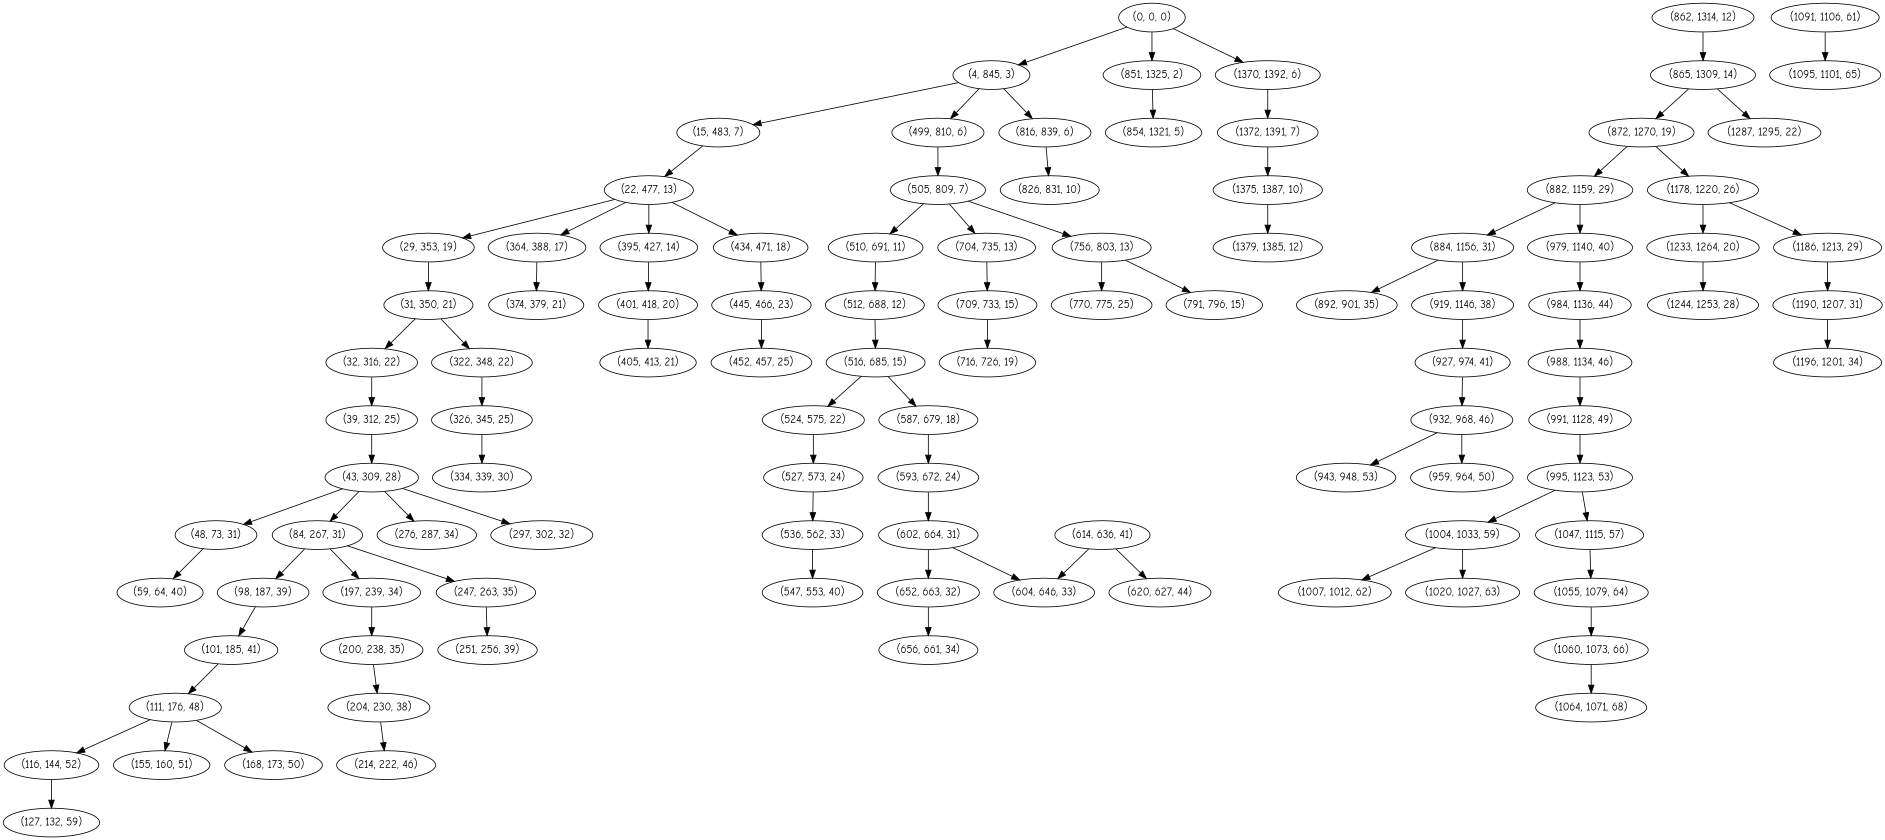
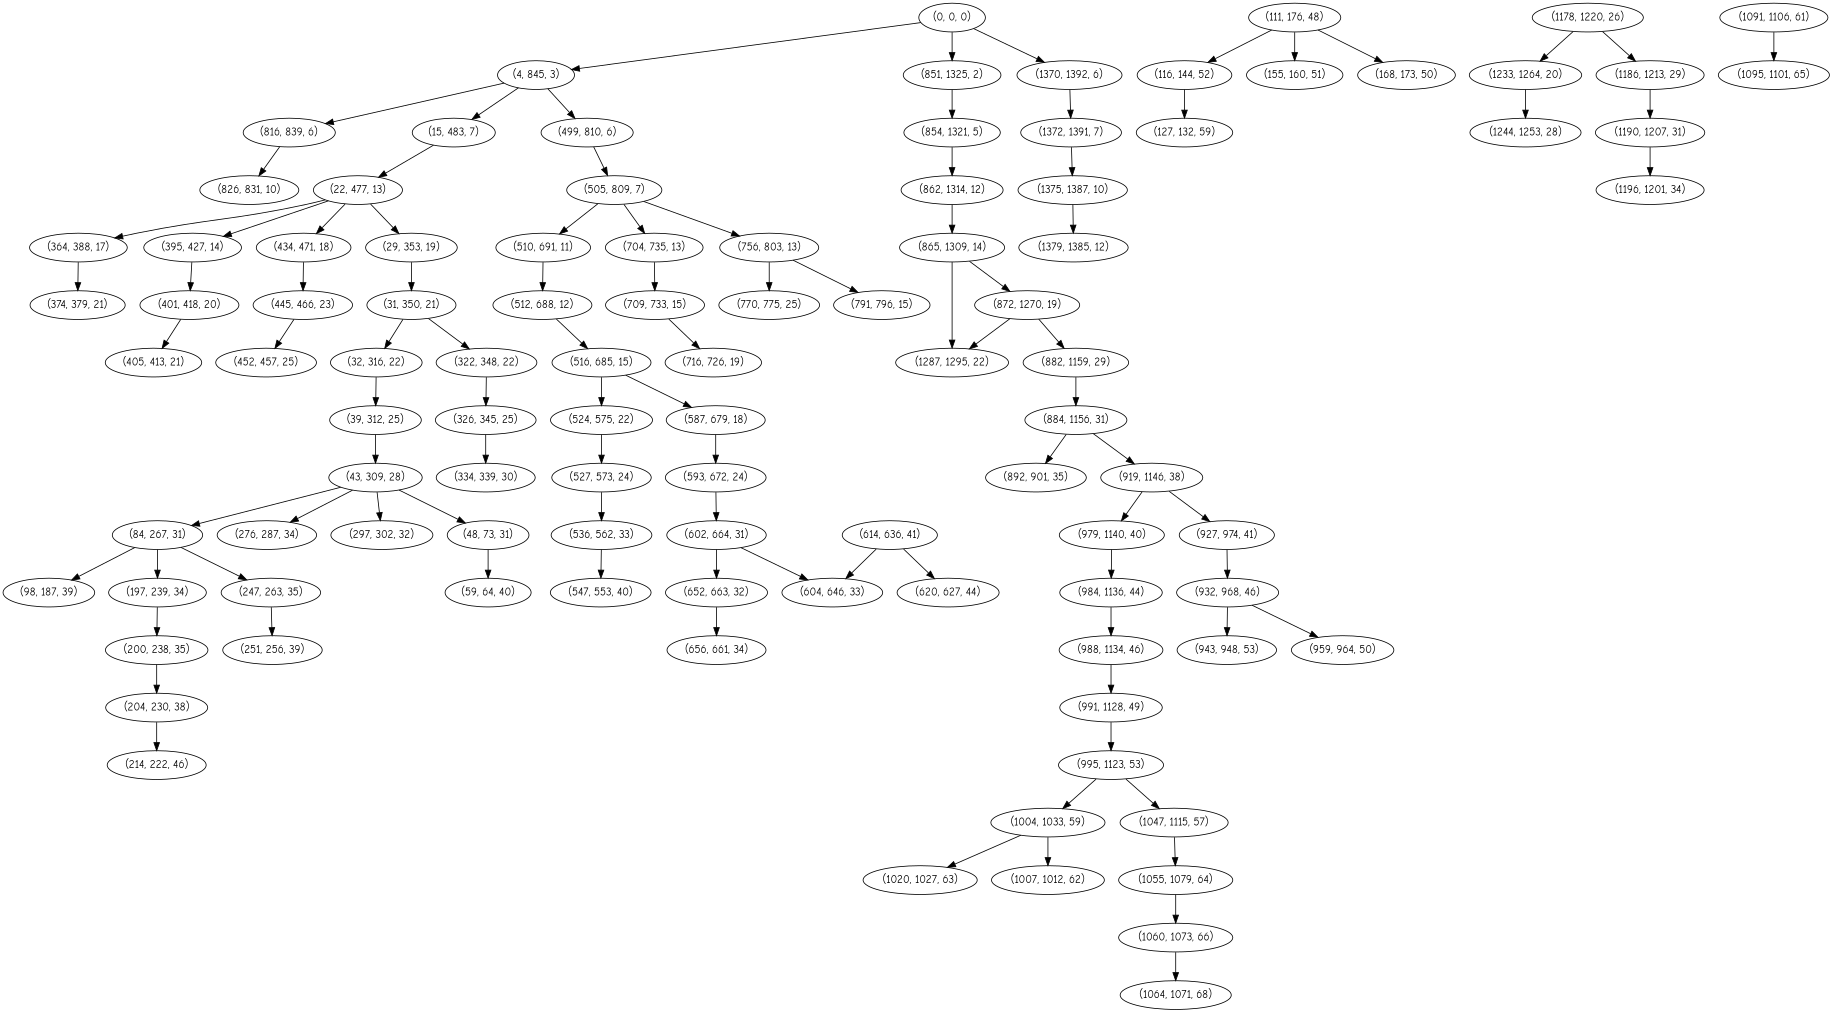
edge "(854, 1321, 5)" -> "(862, 1314, 12)": added
edge "(872, 1270, 19)" -> "(1178, 1220, 26)": now "(872, 1270, 19)" -> "(1287, 1295, 22)"
edge "(882, 1159, 29)" -> "(979, 1140, 40)": now "(919, 1146, 38)" -> "(979, 1140, 40)"
node "(101, 185, 41)": removed
